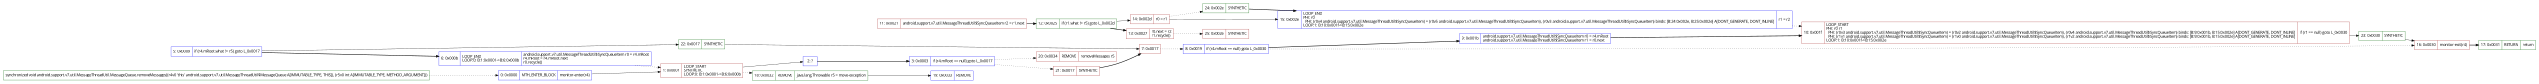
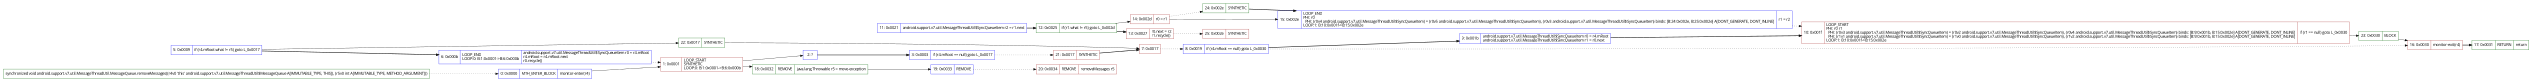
node "11: 0x0021": color brown -> blue
node "23: 0x0030": text "SYNTHETIC" -> "BLOCK"
edge "3: 0x0003" -> "20: 0x0034": now "19: 0x0033" -> "20: 0x0034"
edge "1: 0x0001" -> "18: 0x0032": style dotted -> solid
